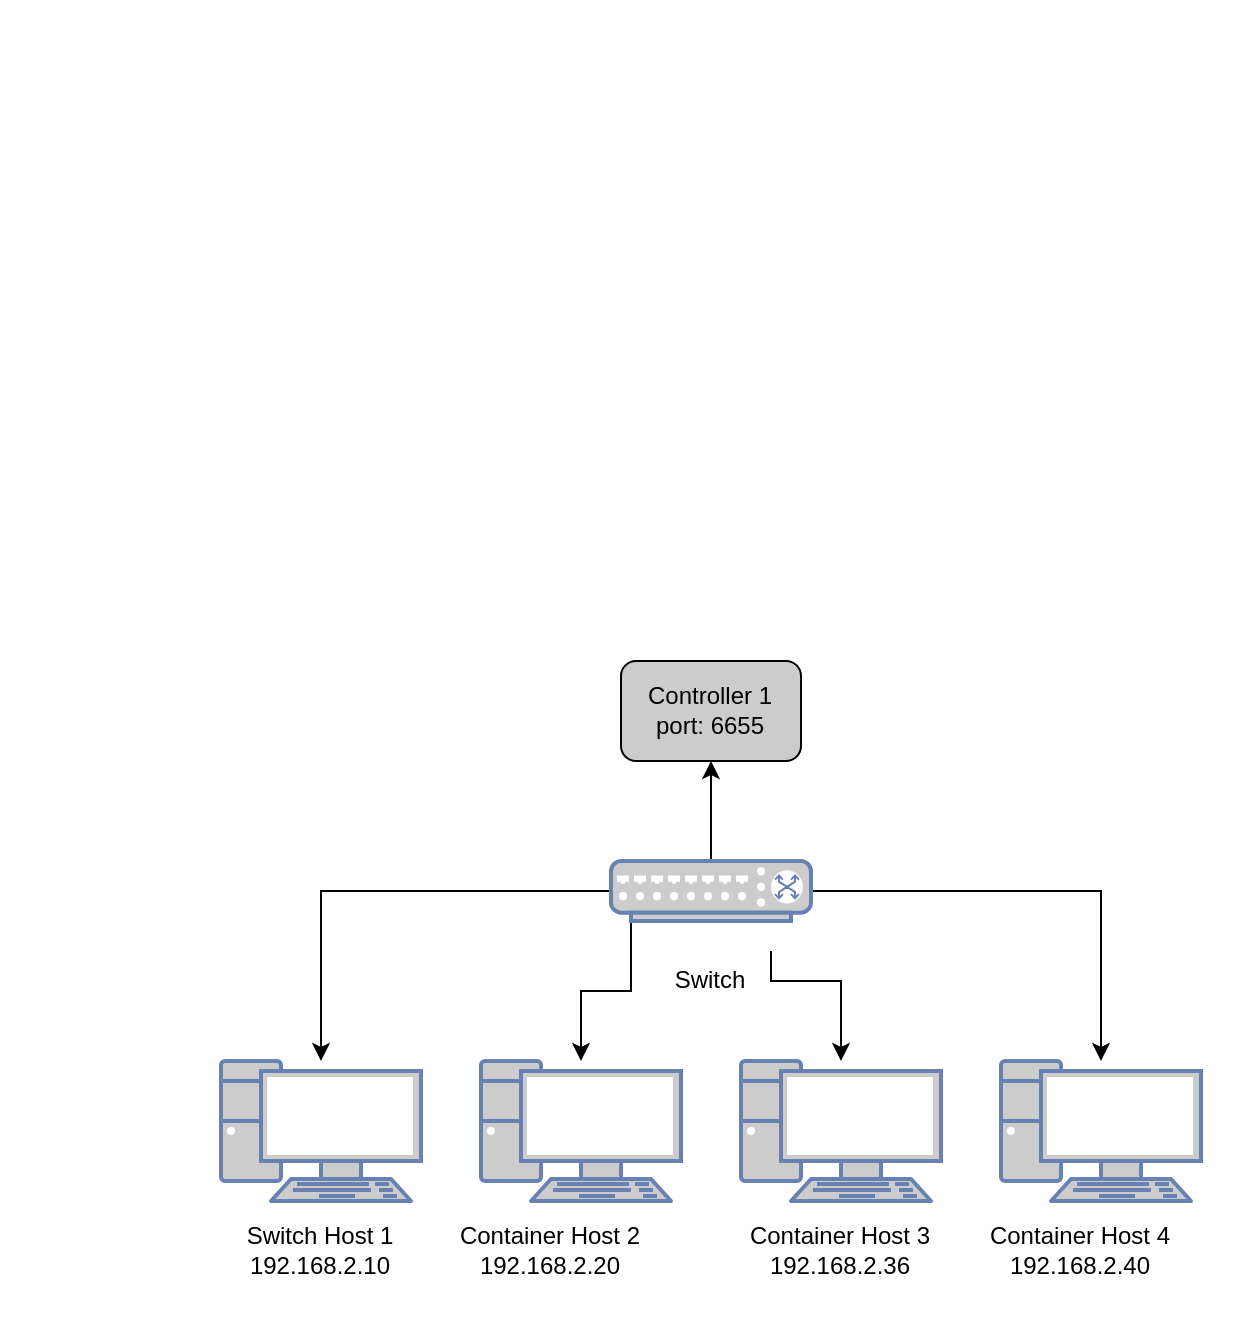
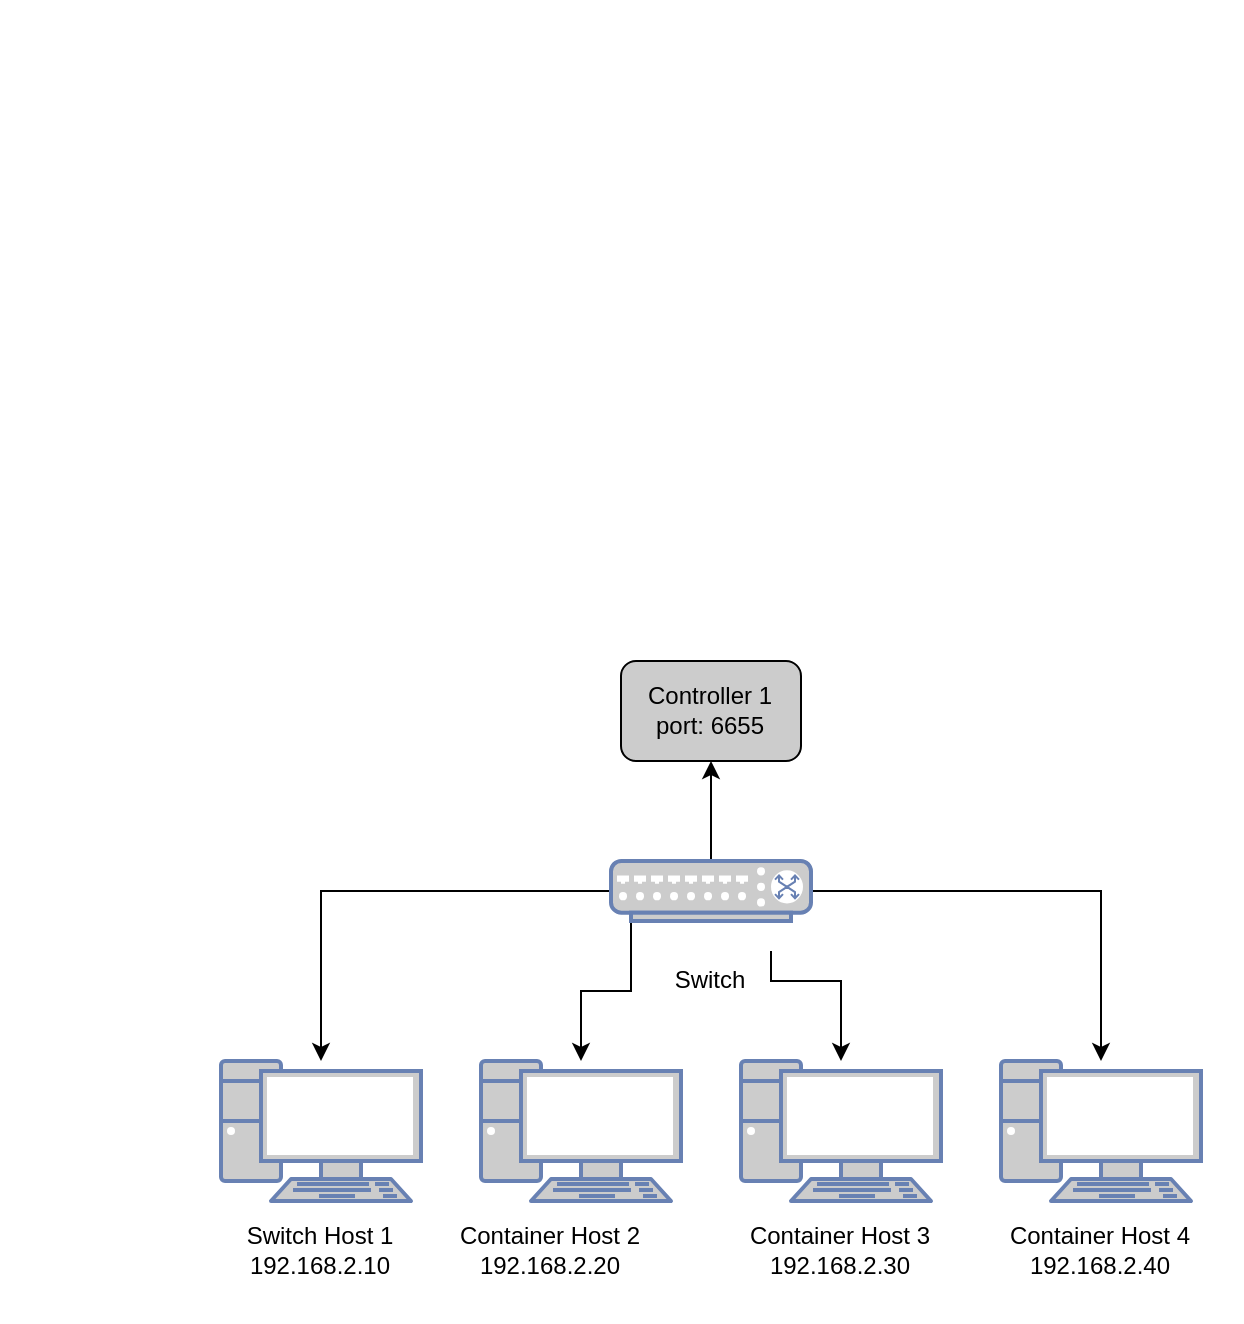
node "Container Host 3 192.168.2.36": label "Container Host 3 192.168.2.36" -> "Container Host 3 192.168.2.30"
node "Container Host 4 192.168.2.40": moved (1081, 1251) -> (1101, 1251)
